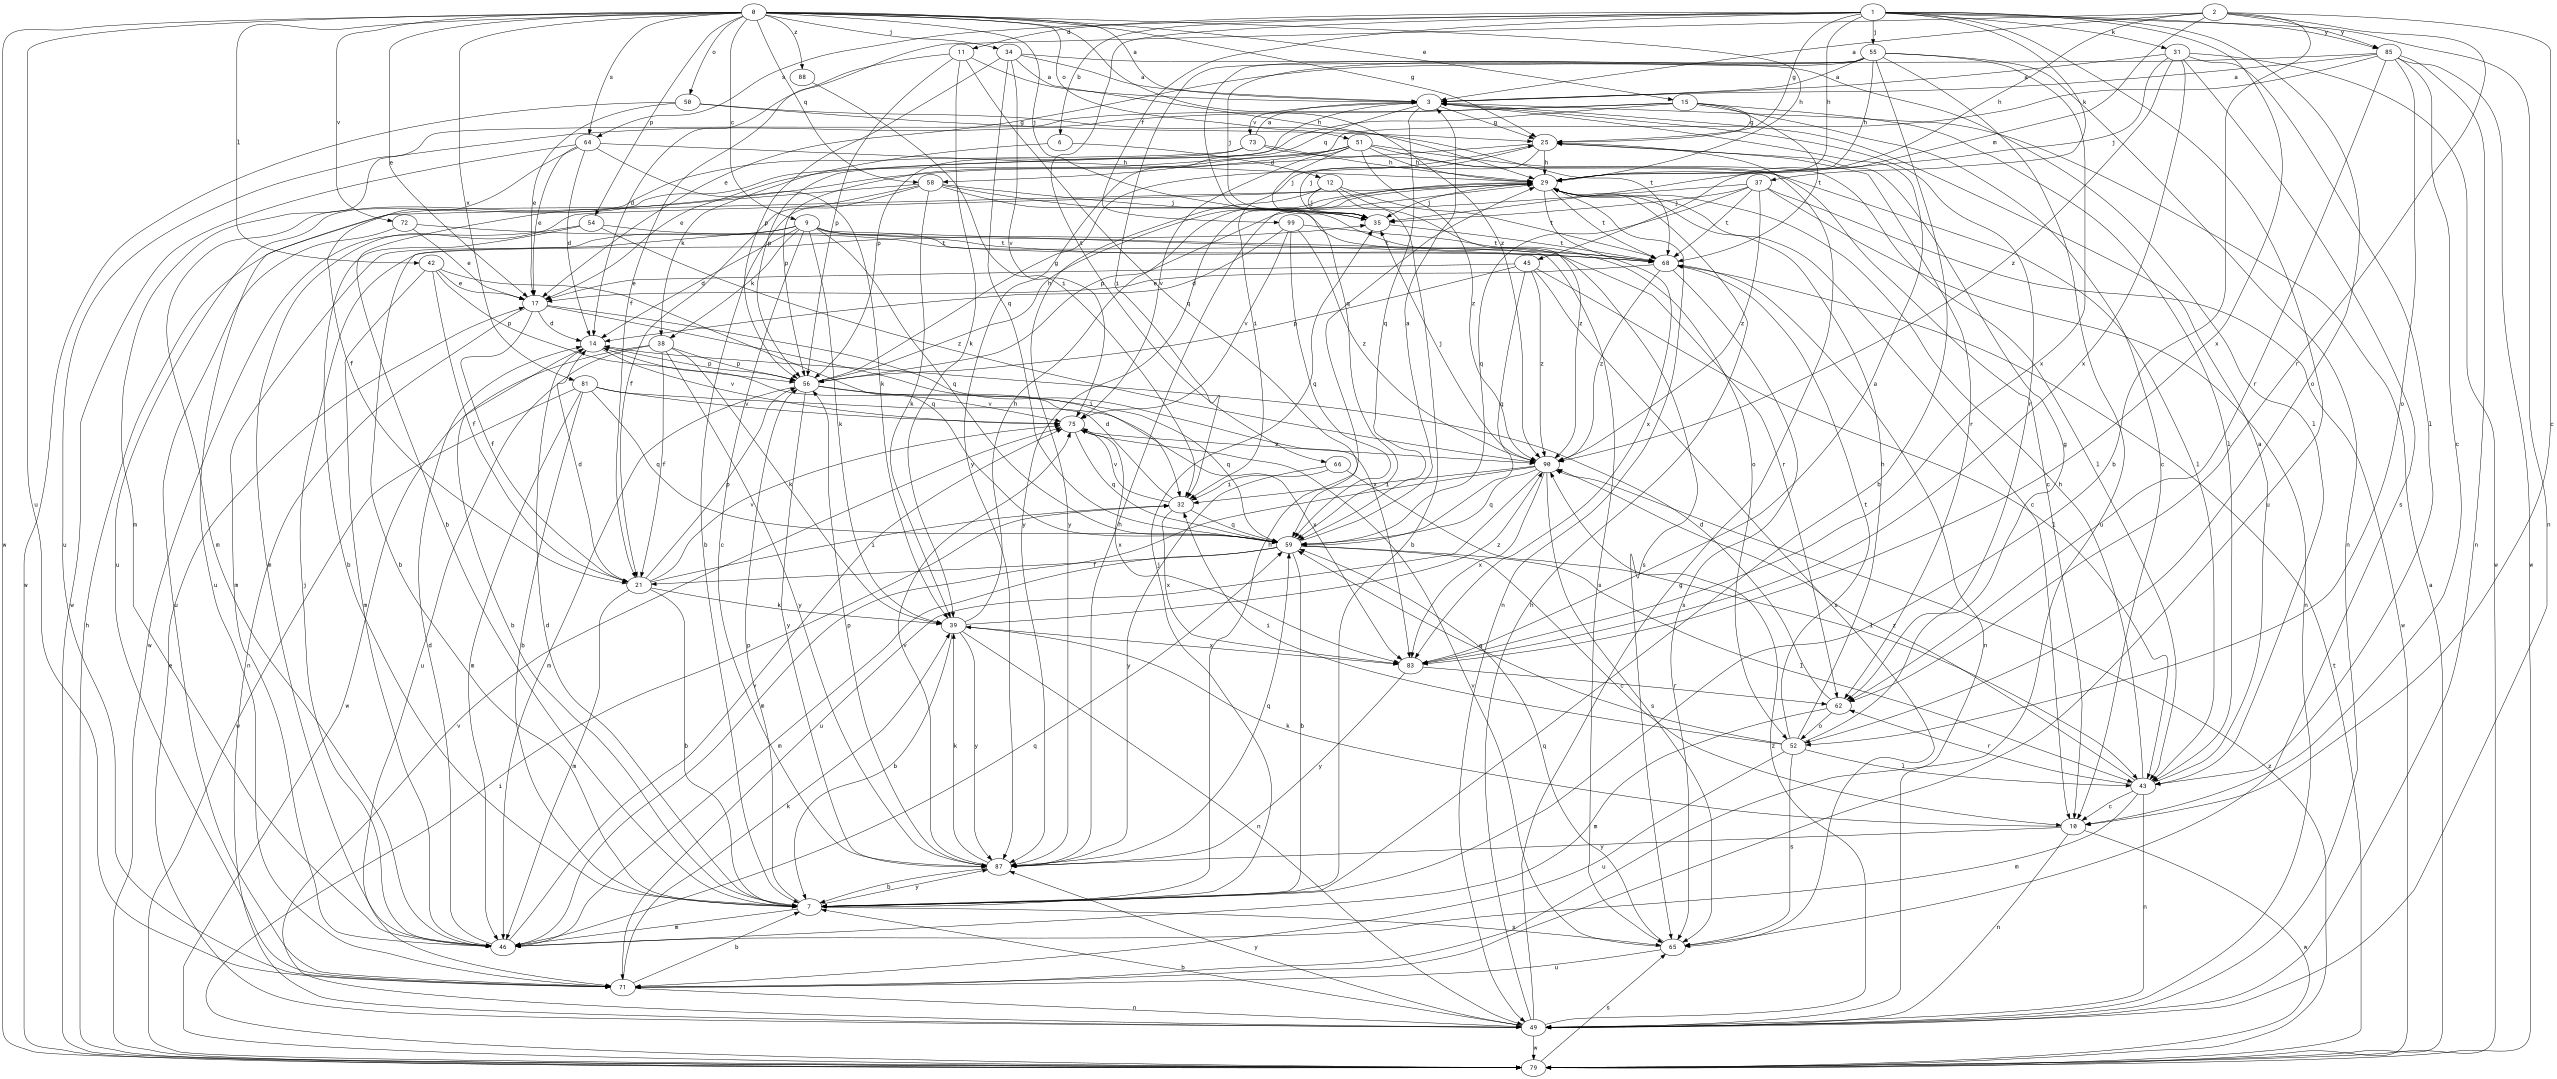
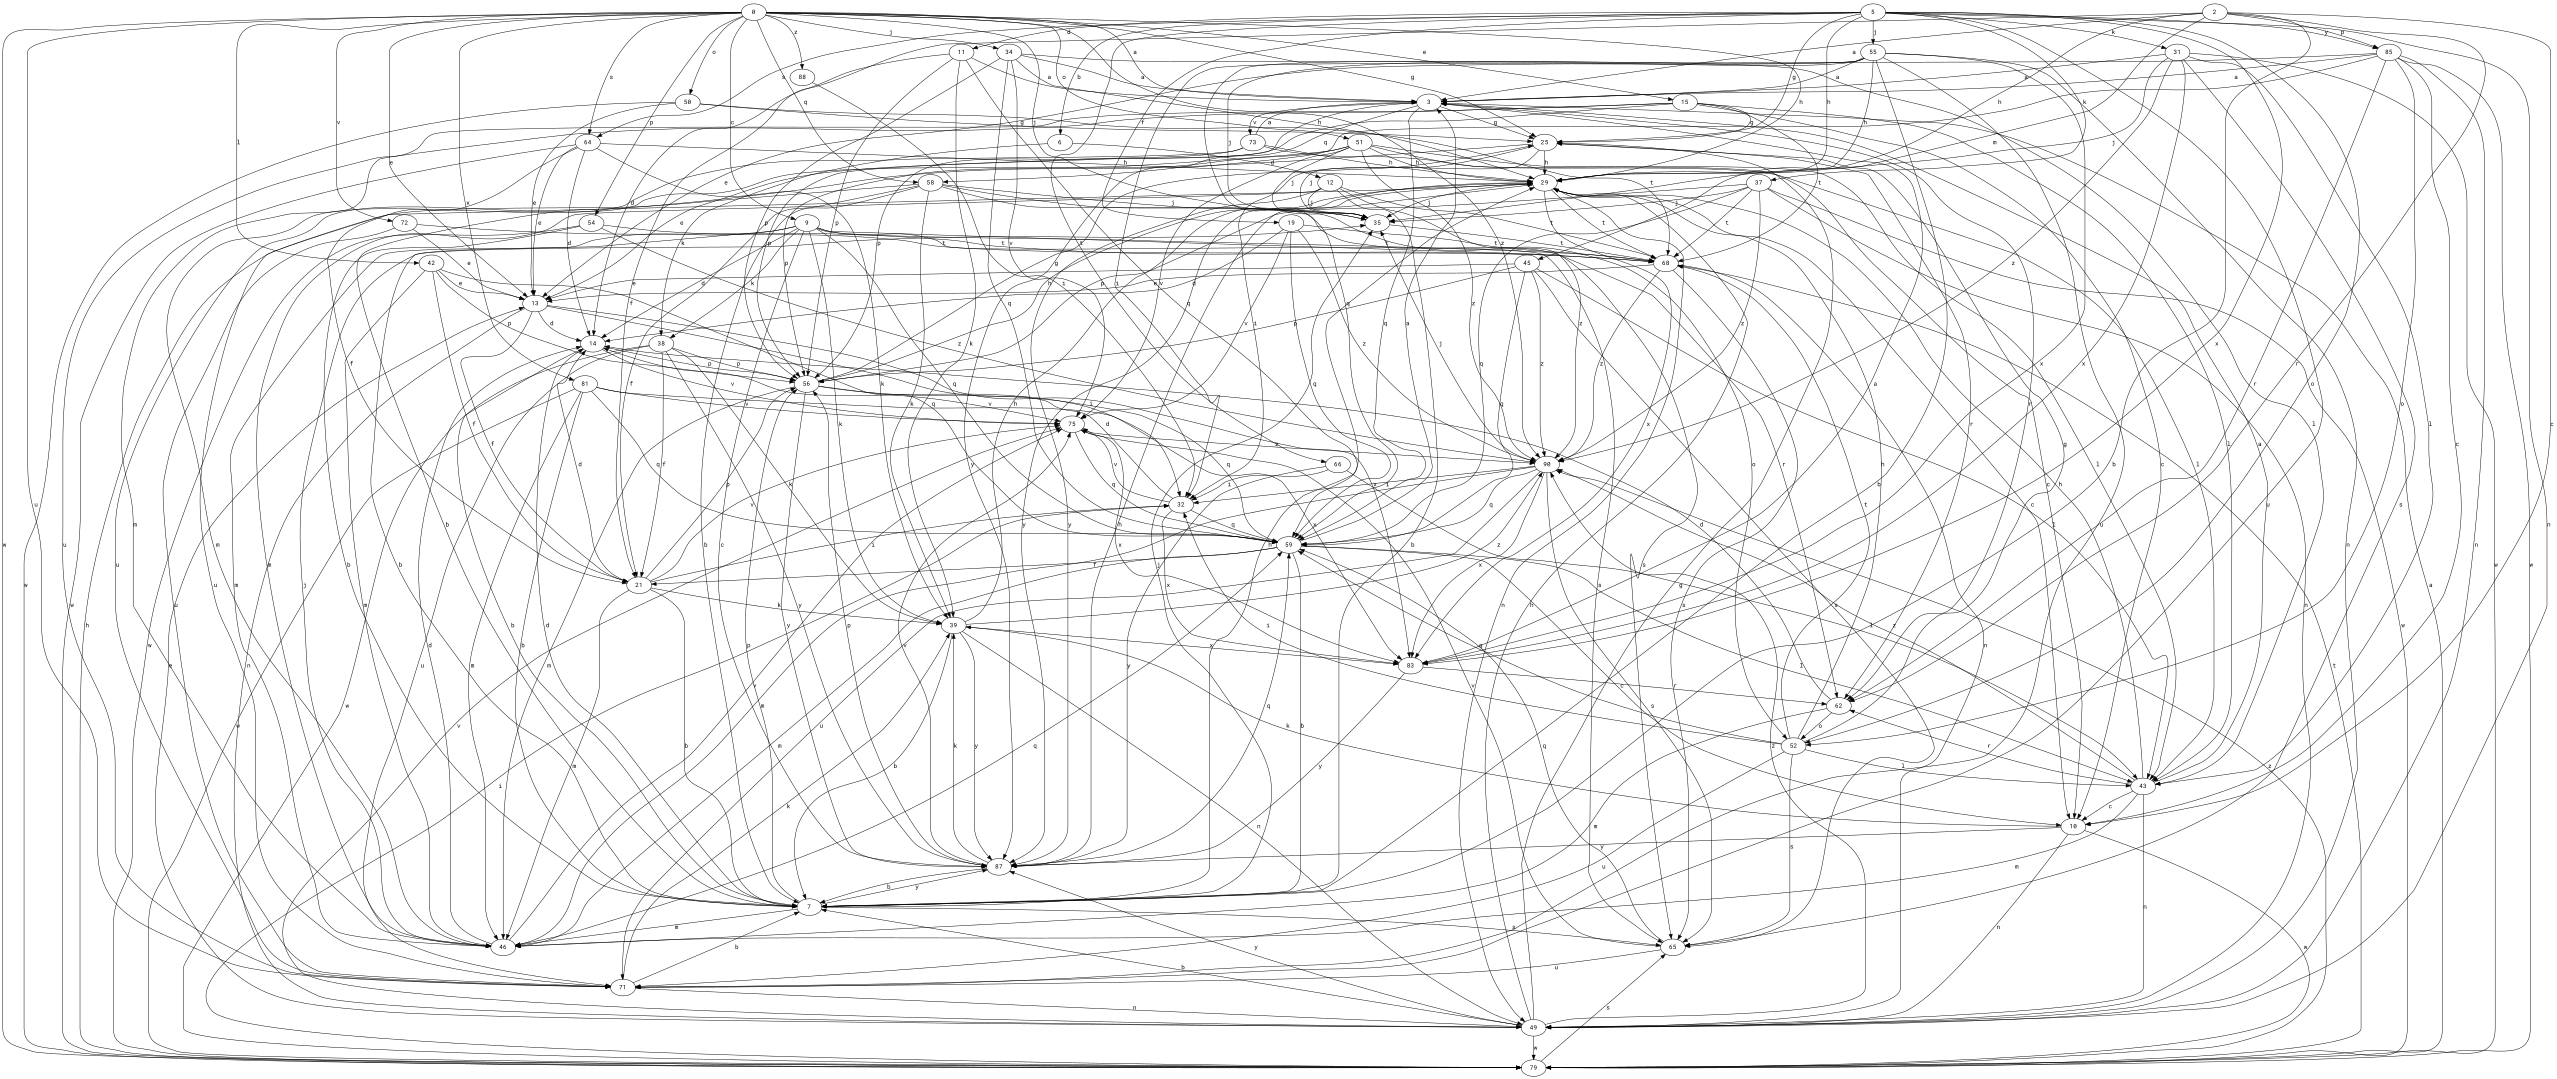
node "1": label "1" -> "5"
edge "2" -> "85": label "y" -> "p"
node "99": label "99" -> "19"
node "17": label "17" -> "13"
